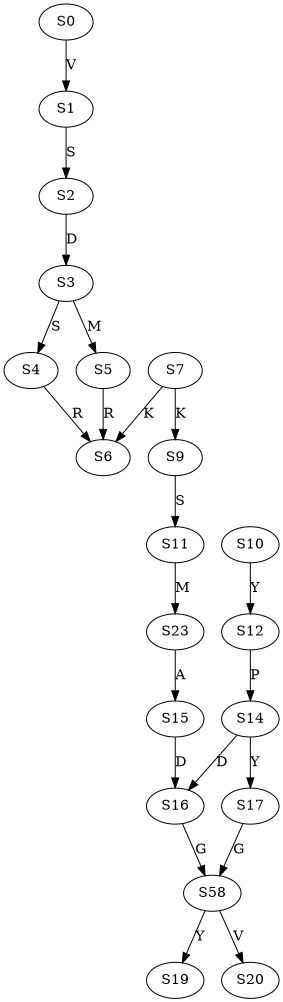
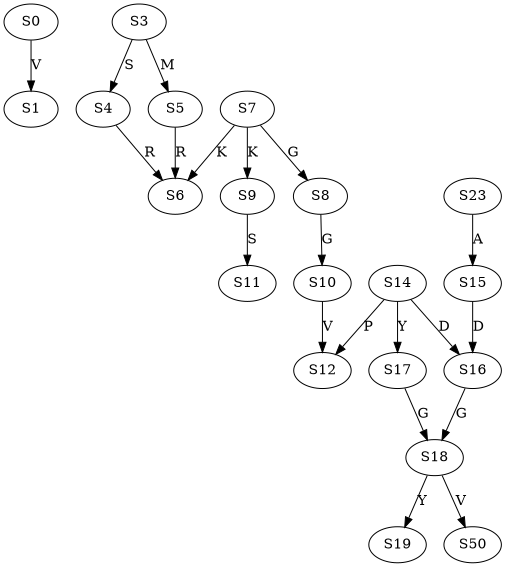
node "S2": removed
node "S8": added
edge "S11" -> "S23": removed, label "M"
edge "S10" -> "S12": label "Y" -> "V"
edge "S12" -> "S14": reversed
node "S58": label "S58" -> "S18"
node "S20": label "S20" -> "S50"
